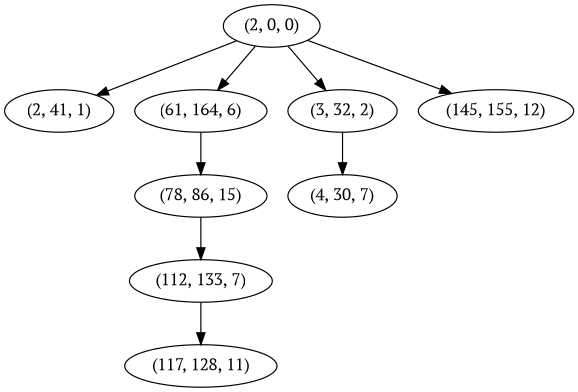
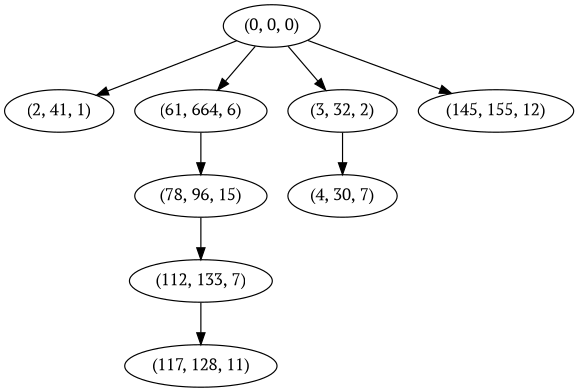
node "(2, 0, 0)": label "(2, 0, 0)" -> "(0, 0, 0)"
node "(61, 164, 6)": label "(61, 164, 6)" -> "(61, 664, 6)"
node "(78, 86, 15)": label "(78, 86, 15)" -> "(78, 96, 15)"
